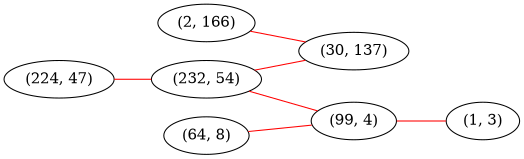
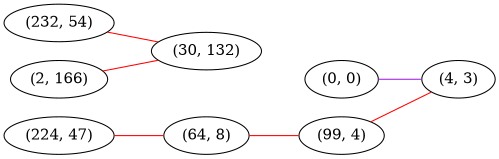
node "(30, 137)": label "(30, 137)" -> "(30, 132)"
edge "(224, 47)" -- "(232, 54)": now "(224, 47)" -- "(64, 8)"
node "(0, 0)": added
edge "(232, 54)" -- "(99, 4)": removed
node "(1, 3)": label "(1, 3)" -> "(4, 3)"
